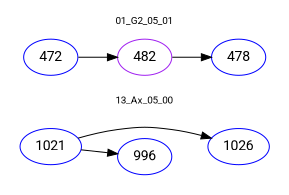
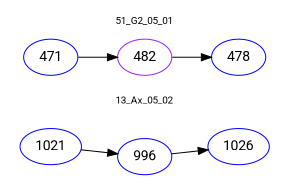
cluster "01_G2_05_01": label "01_G2_05_01" -> "51_G2_05_01"
node "472": label "472" -> "471"
cluster "13_Ax_05_00": label "13_Ax_05_00" -> "13_Ax_05_02"
edge "1021" -> "1026": now "996" -> "1026"
